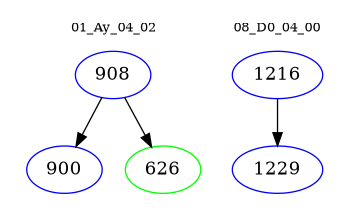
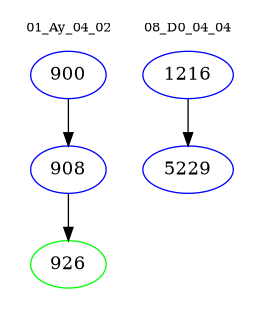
cluster "08_D0_04_00": label "08_D0_04_00" -> "08_D0_04_04"
edge "908" -> "900": reversed
node "626": label "626" -> "926"
node "1229": label "1229" -> "5229"
